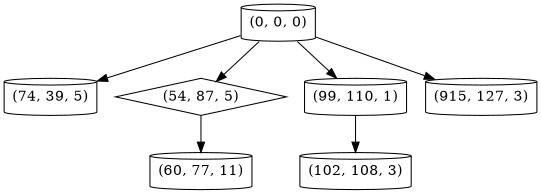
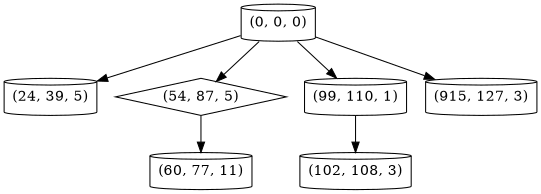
node "(74, 39, 5)": label "(74, 39, 5)" -> "(24, 39, 5)"
